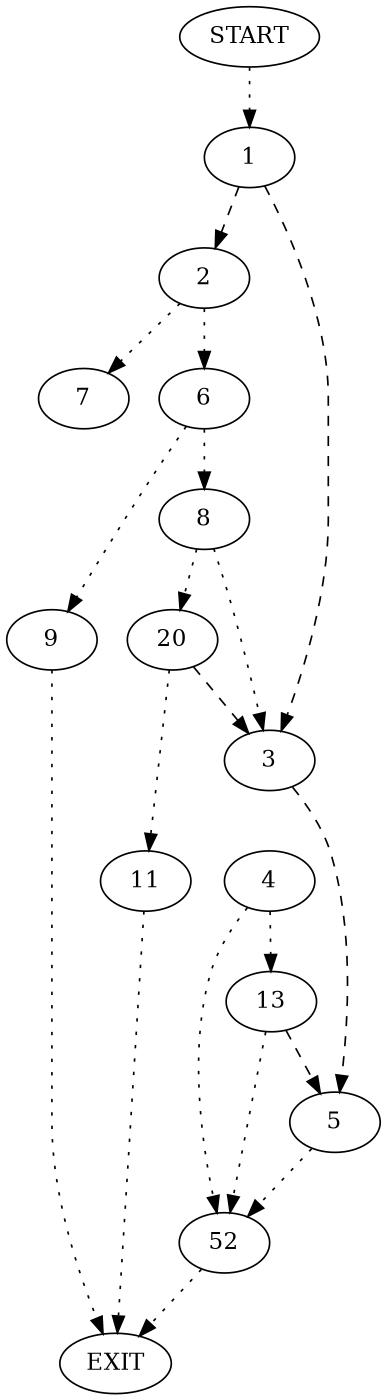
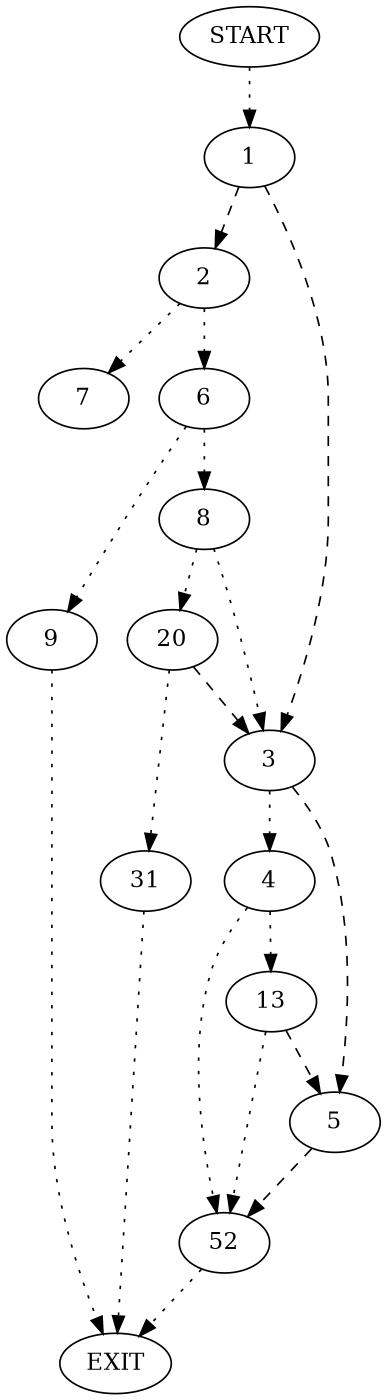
edge "3" -> "4": added
node "11": label "11" -> "31"
edge "5" -> "52": style dotted -> dashed
